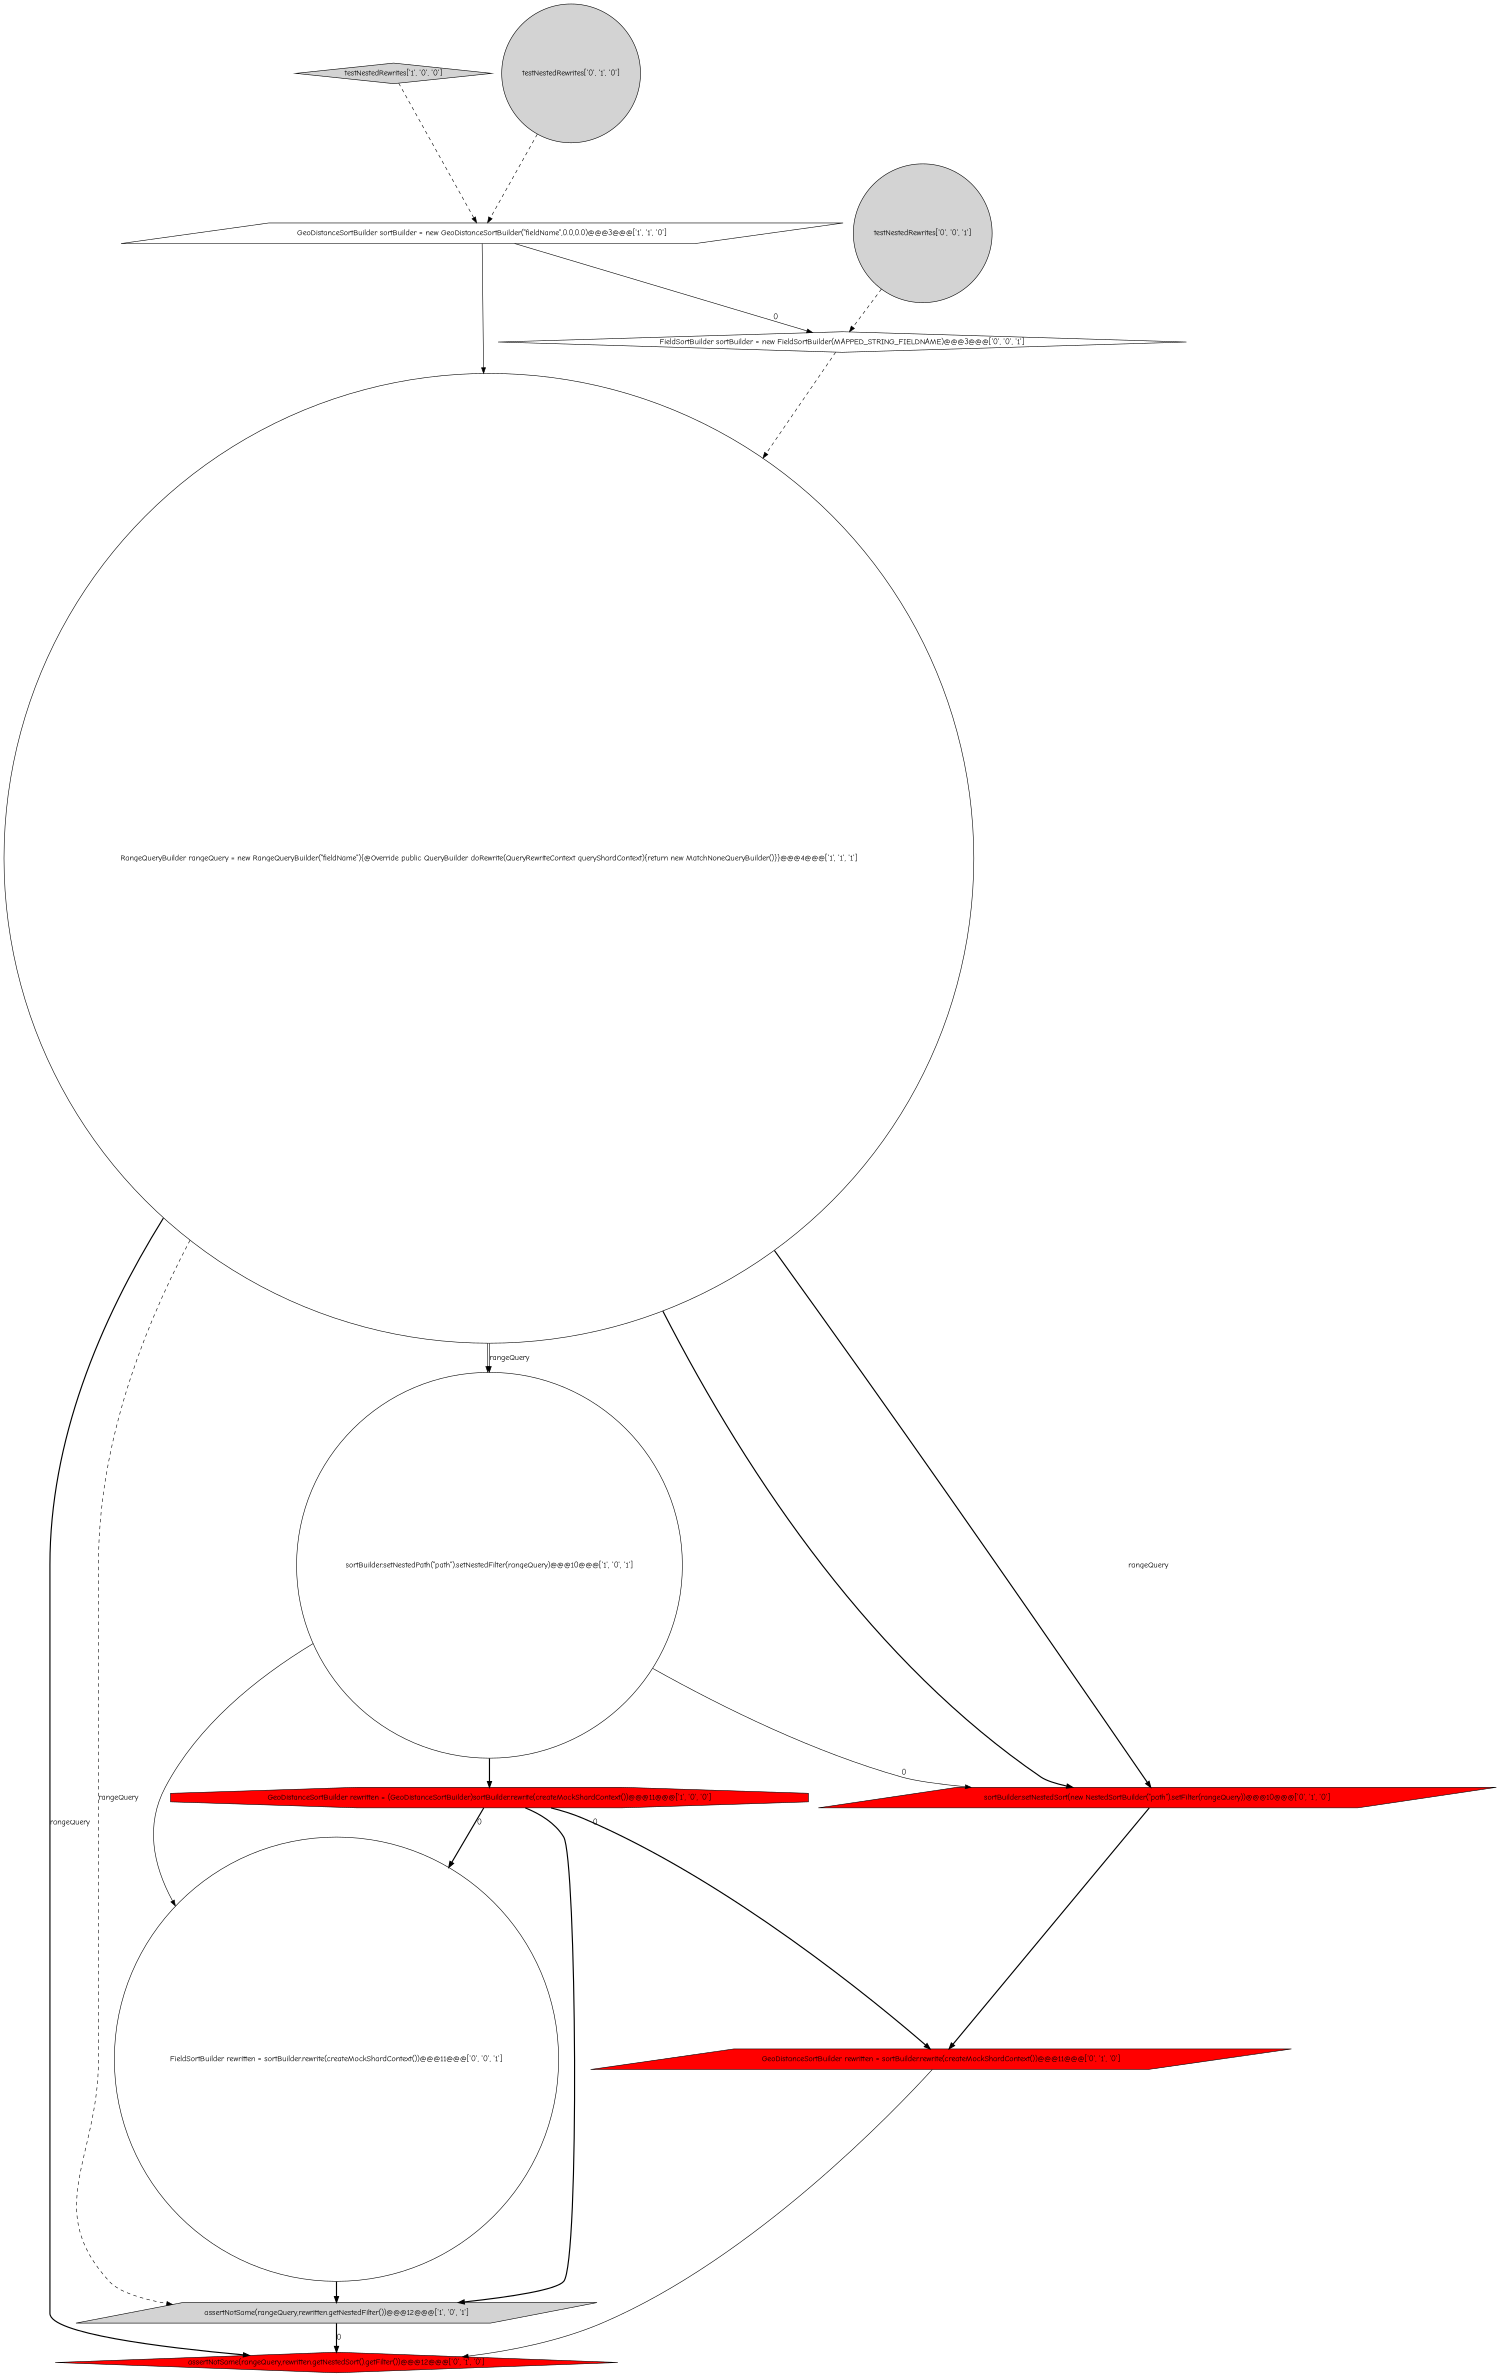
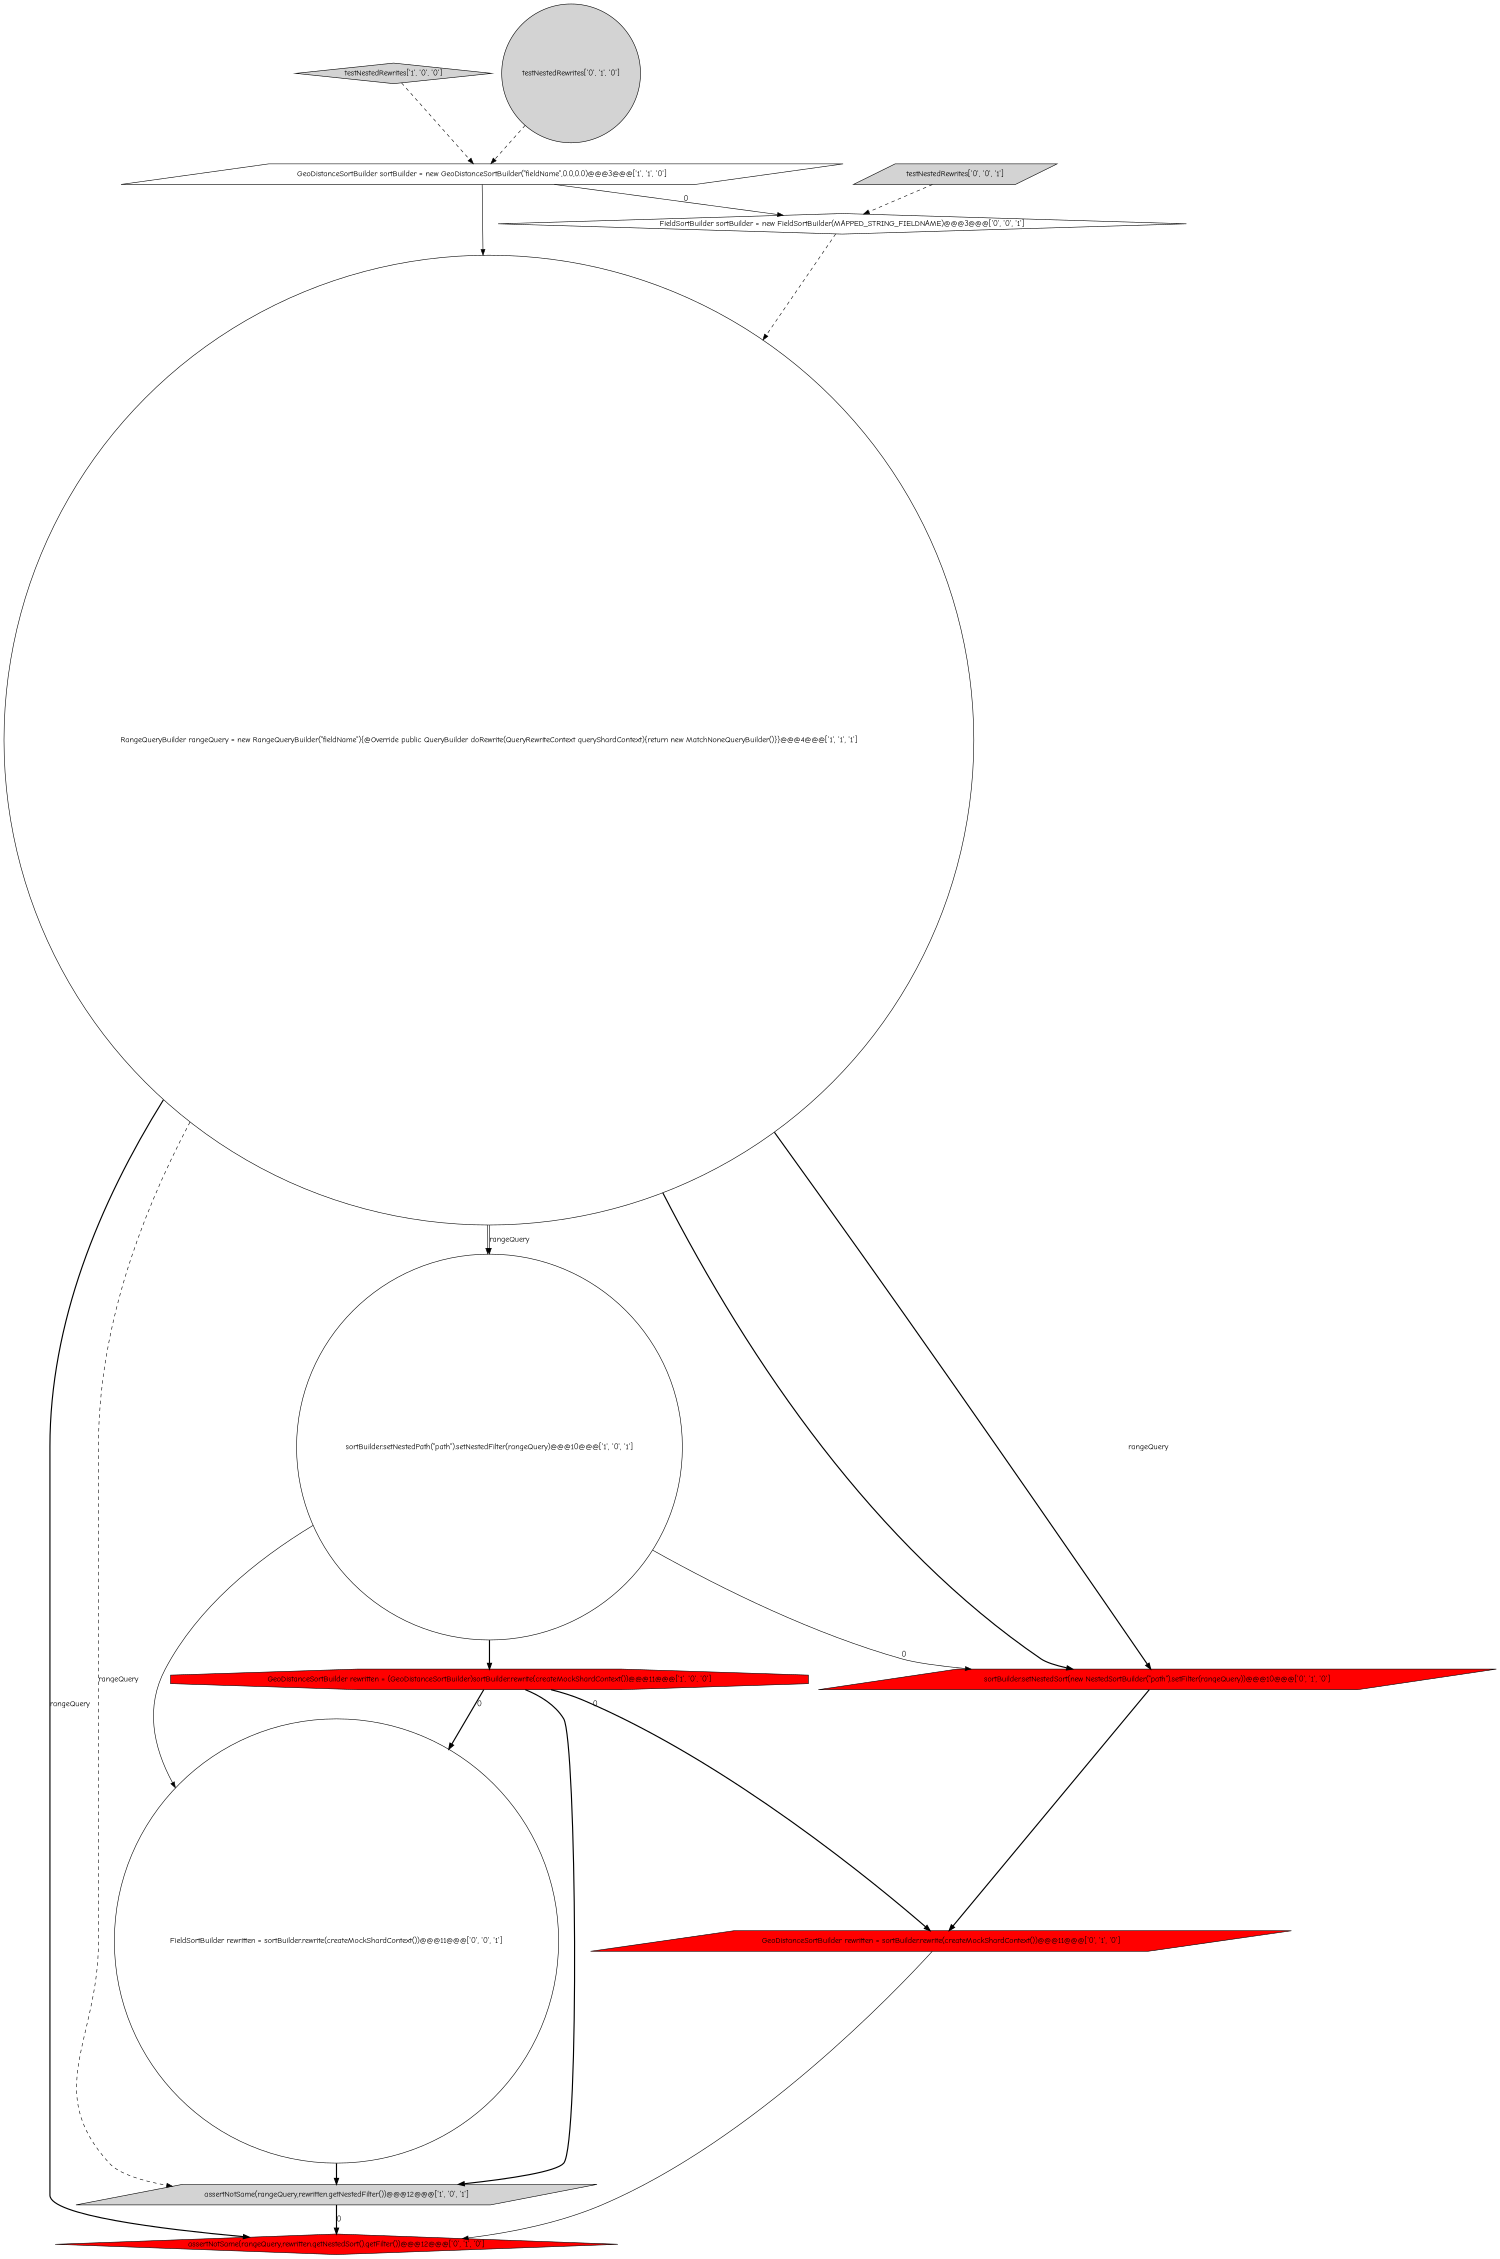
node "testNestedRewrites['0', '0', '1']": shape circle -> parallelogram
